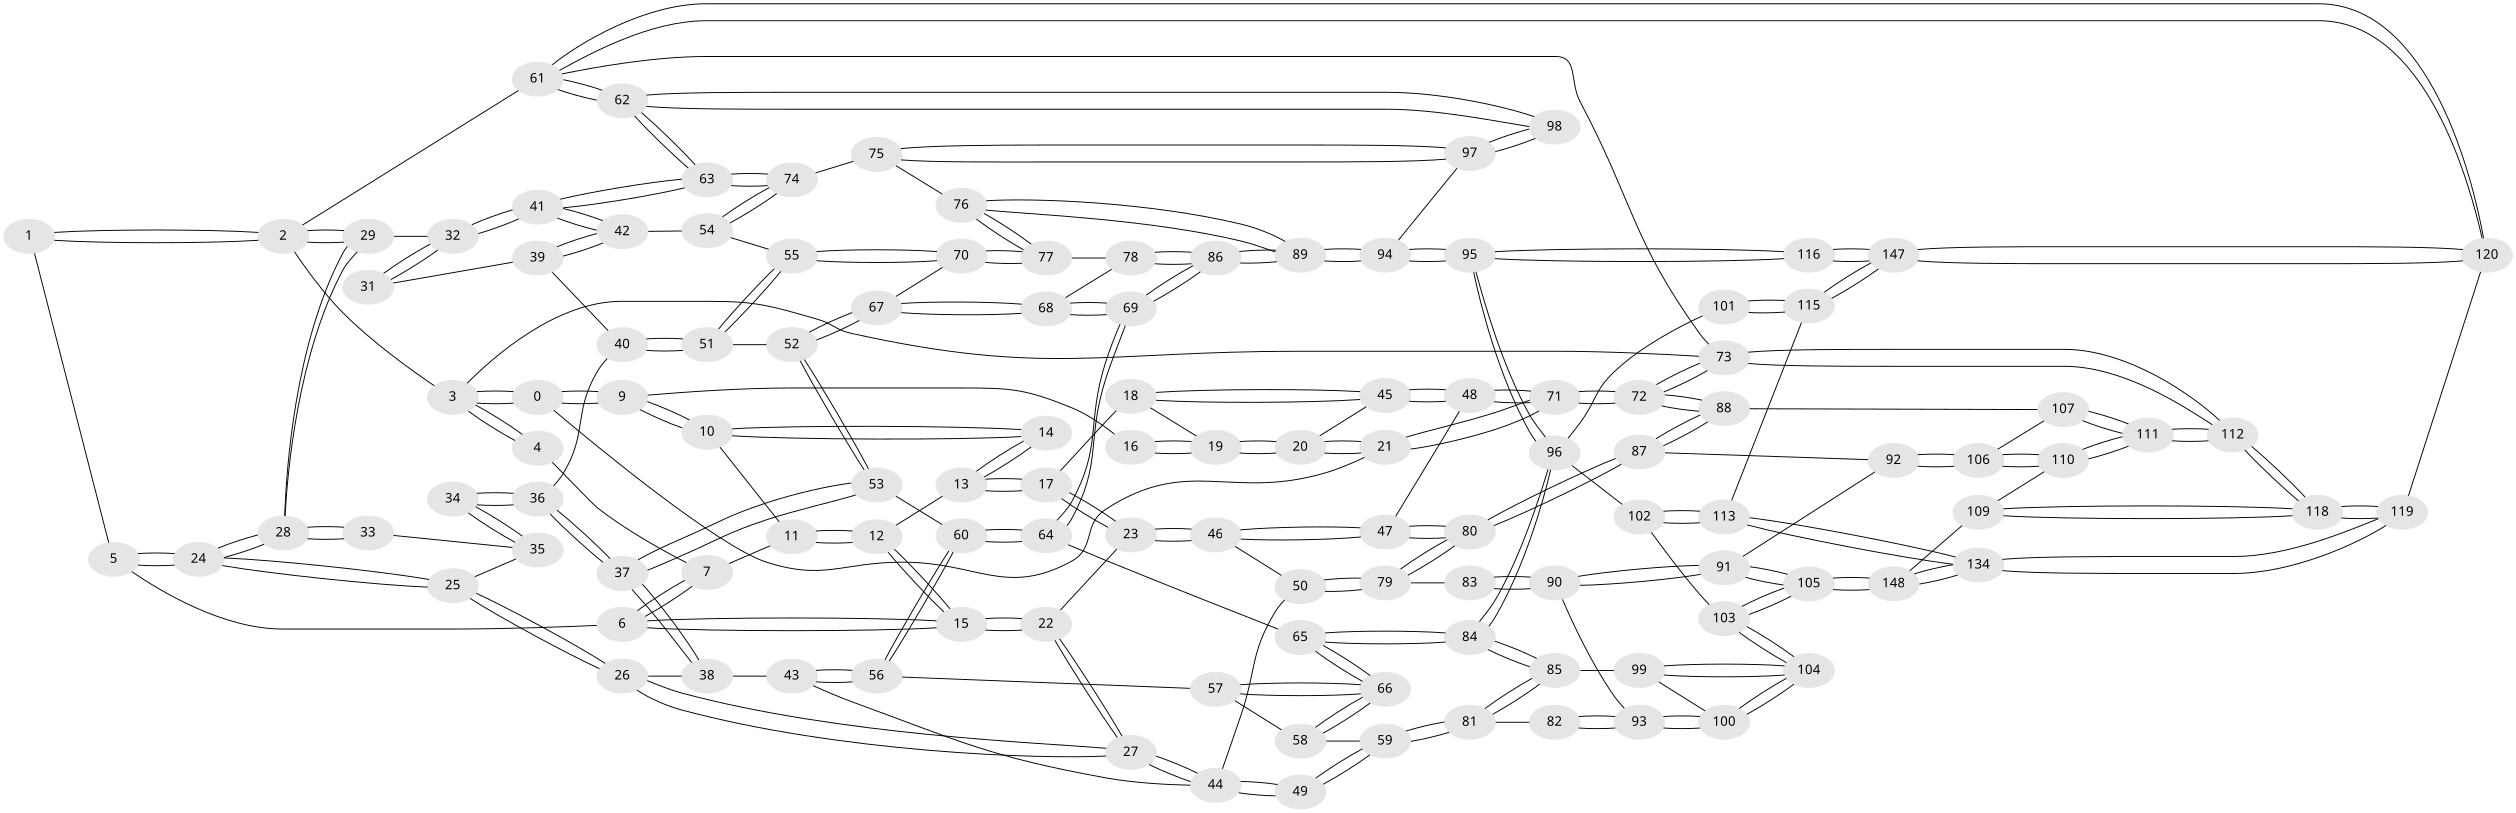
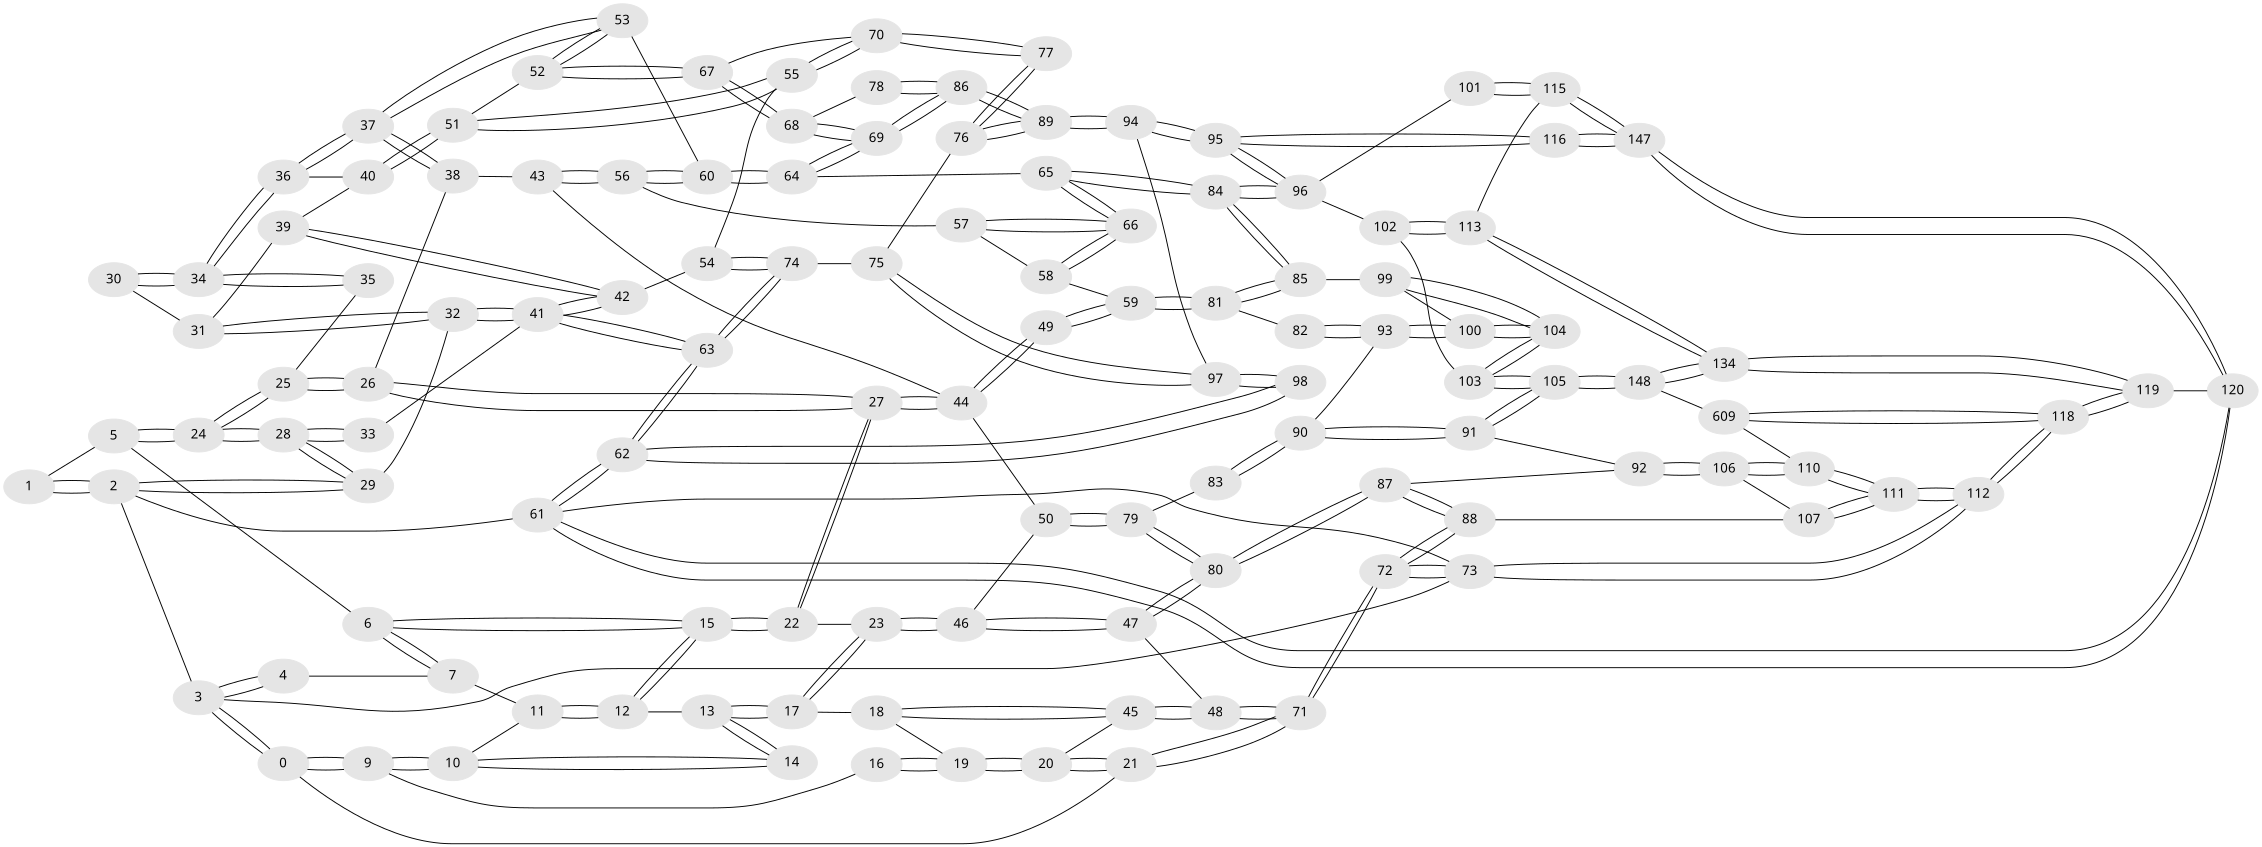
edge "77" -- "78": removed
node "30": added
node "109": label "109" -> "609"
edge "33" -- "35": now "33" -- "41"
